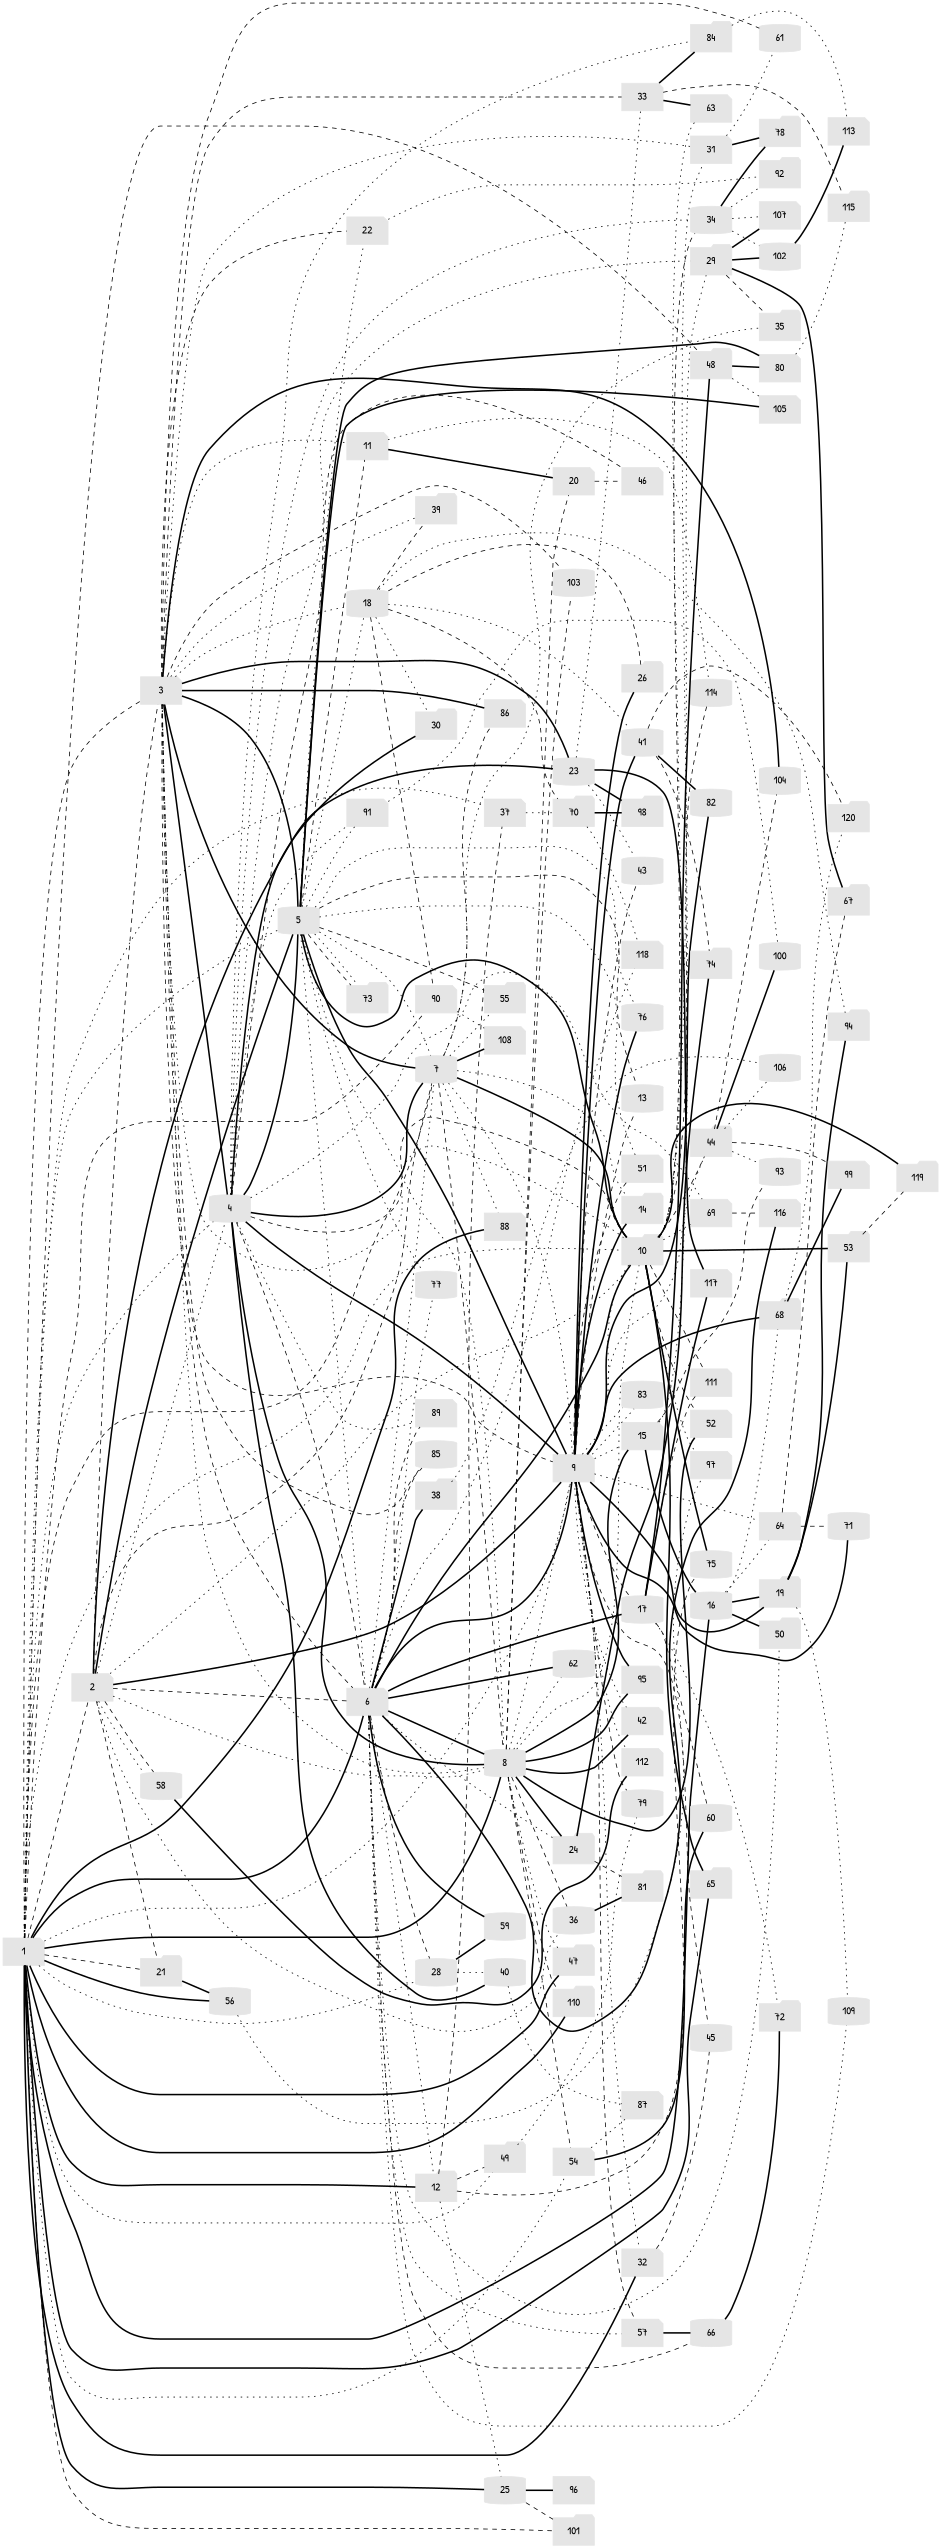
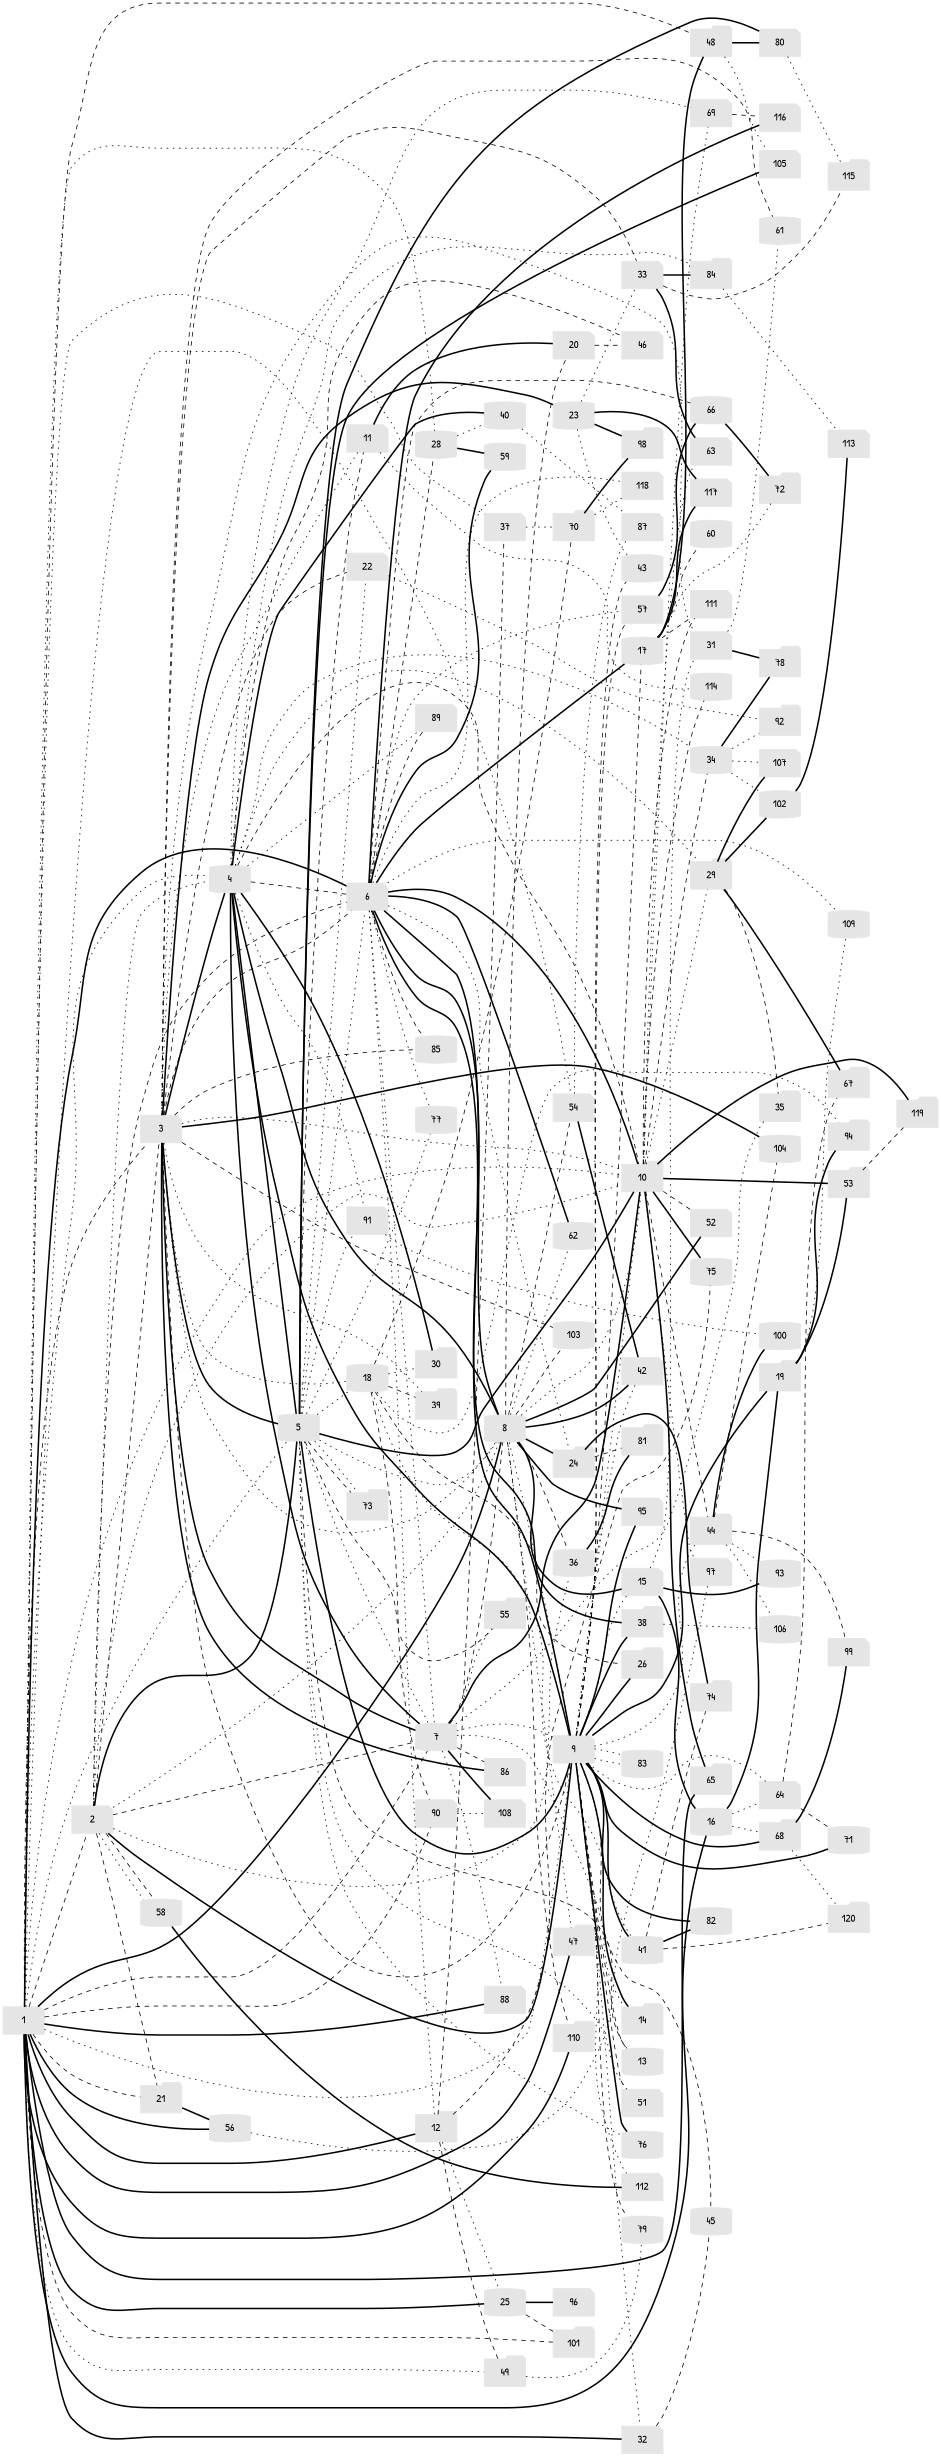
edge "23" -- "2": removed
edge "93" -- "15": style dashed -> bold
node "50": removed
edge "38" -- "9": added
edge "60" -- "54": now "42" -- "54"
